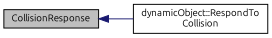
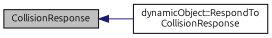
node "dynamicObject::RespondTo Collision": label "dynamicObject::RespondTo Collision" -> "dynamicObject::RespondTo CollisionResponse"
